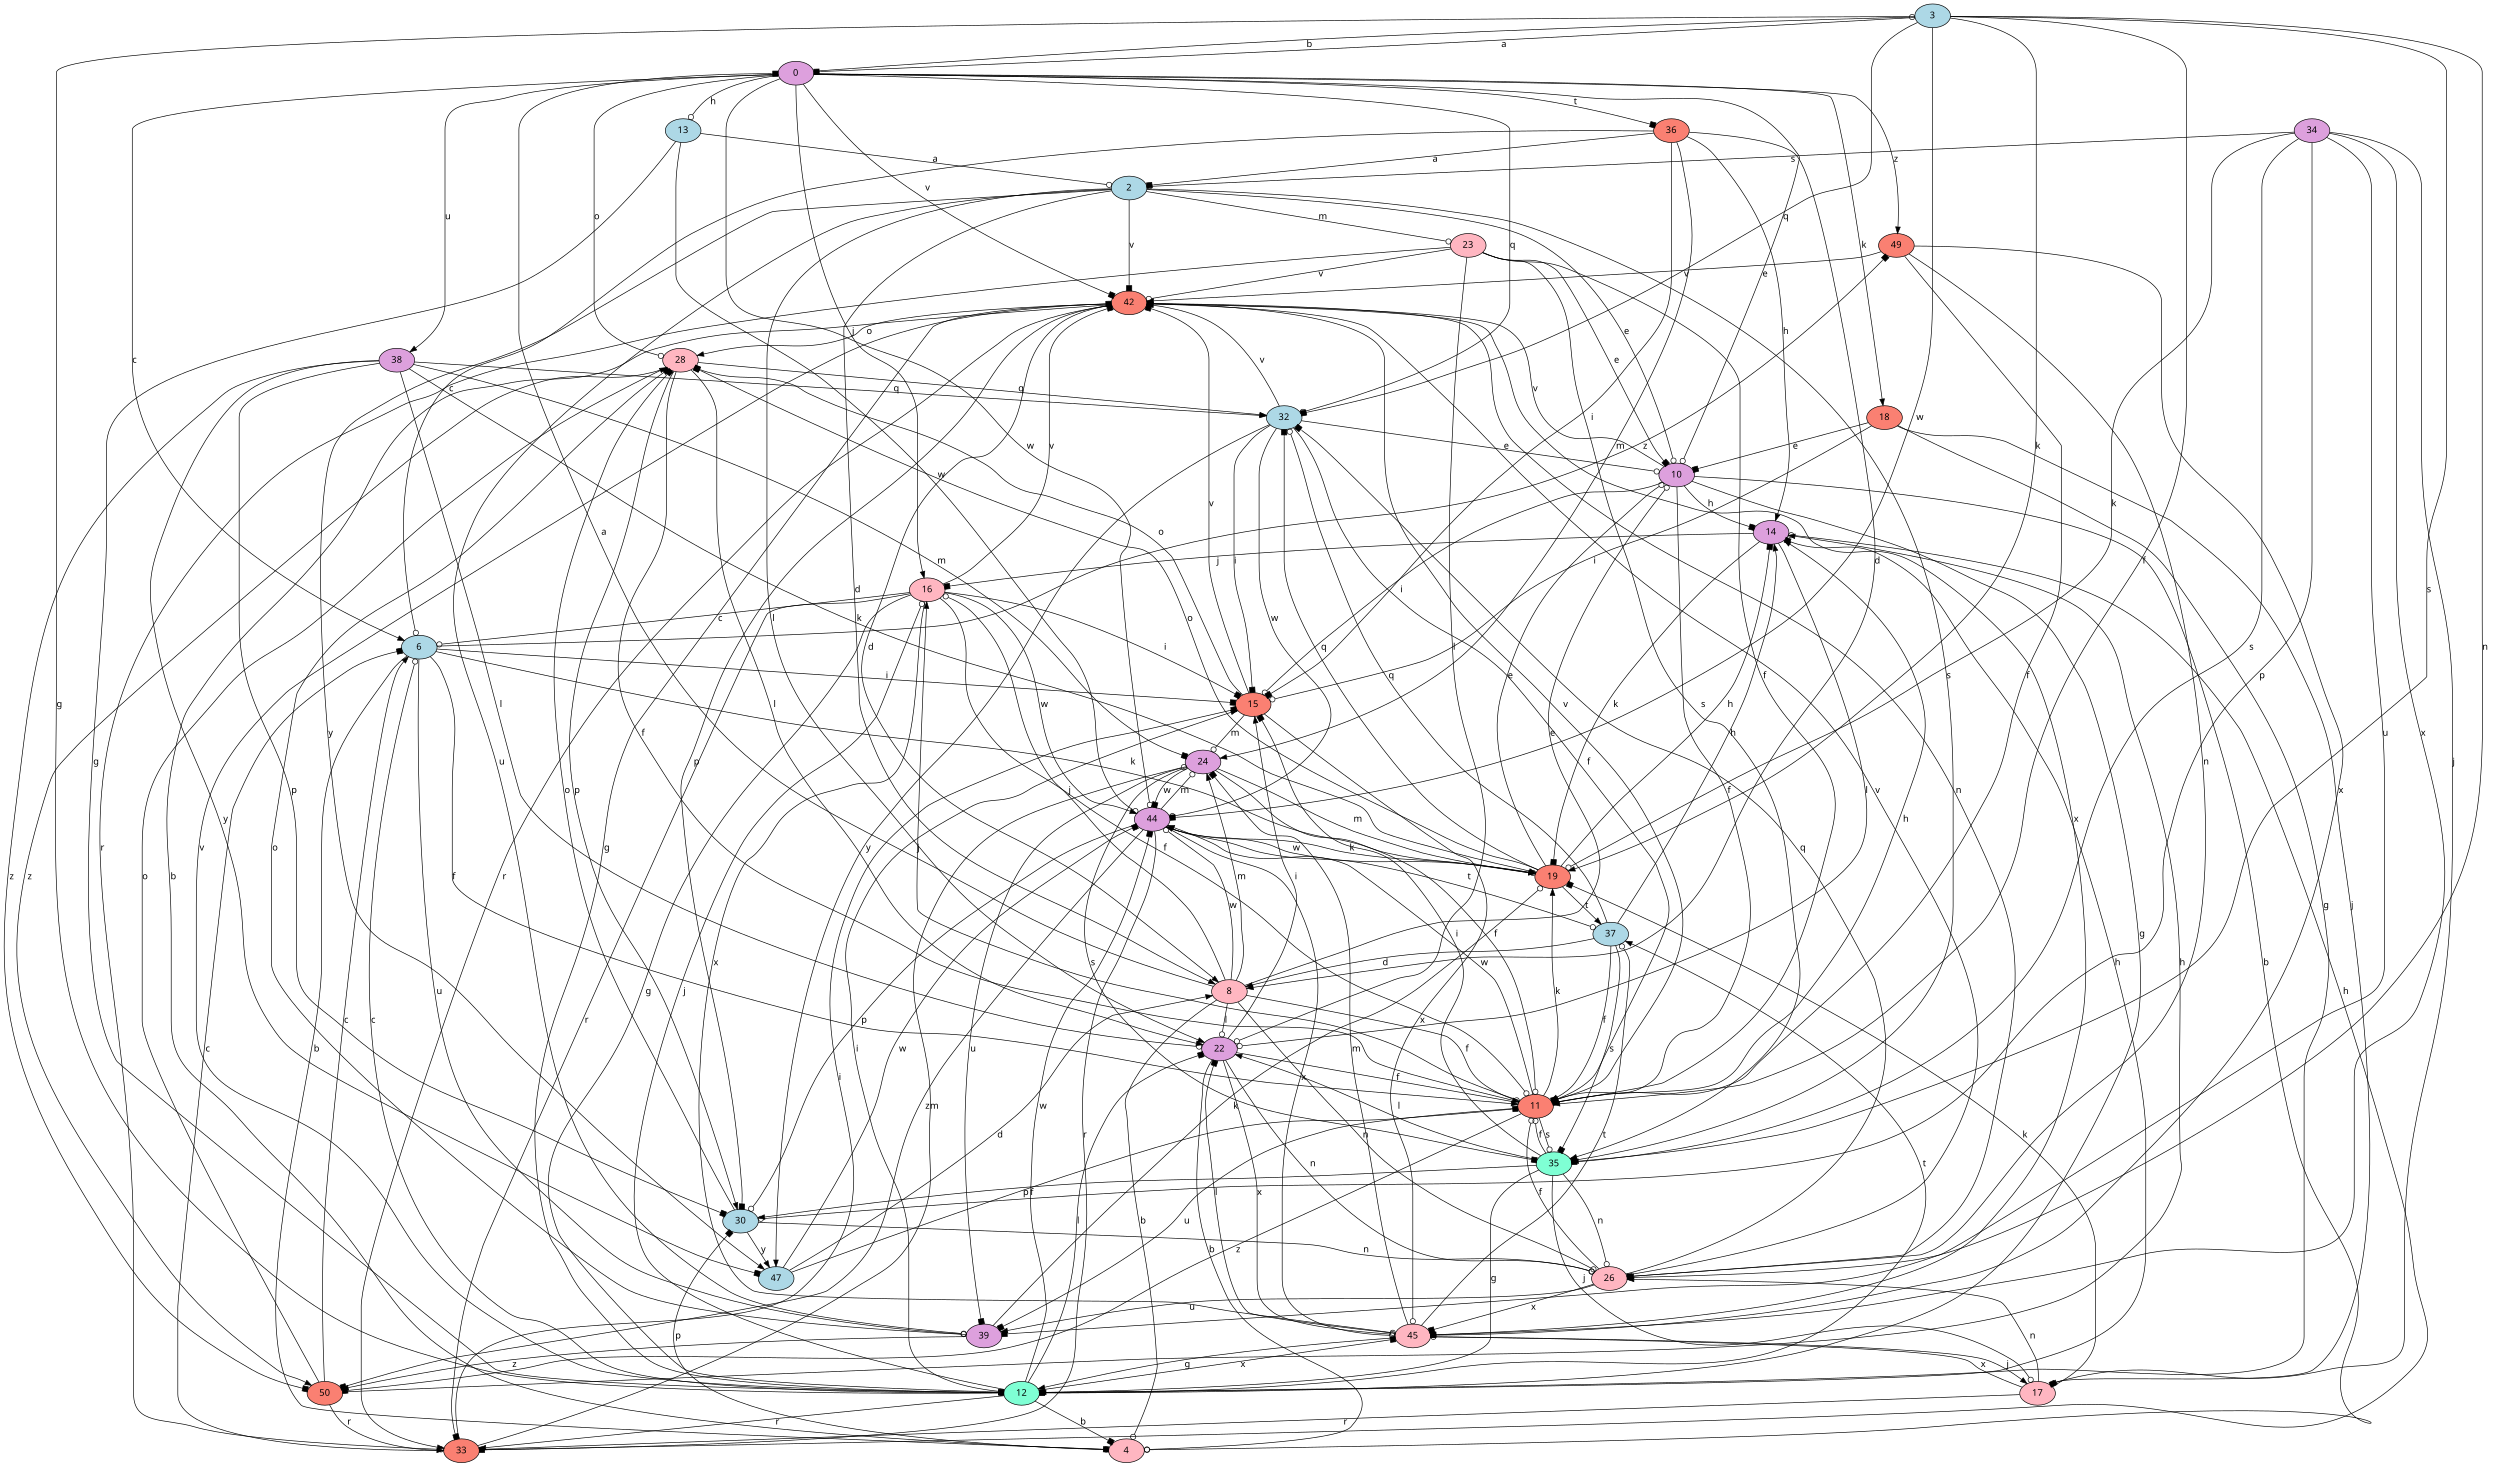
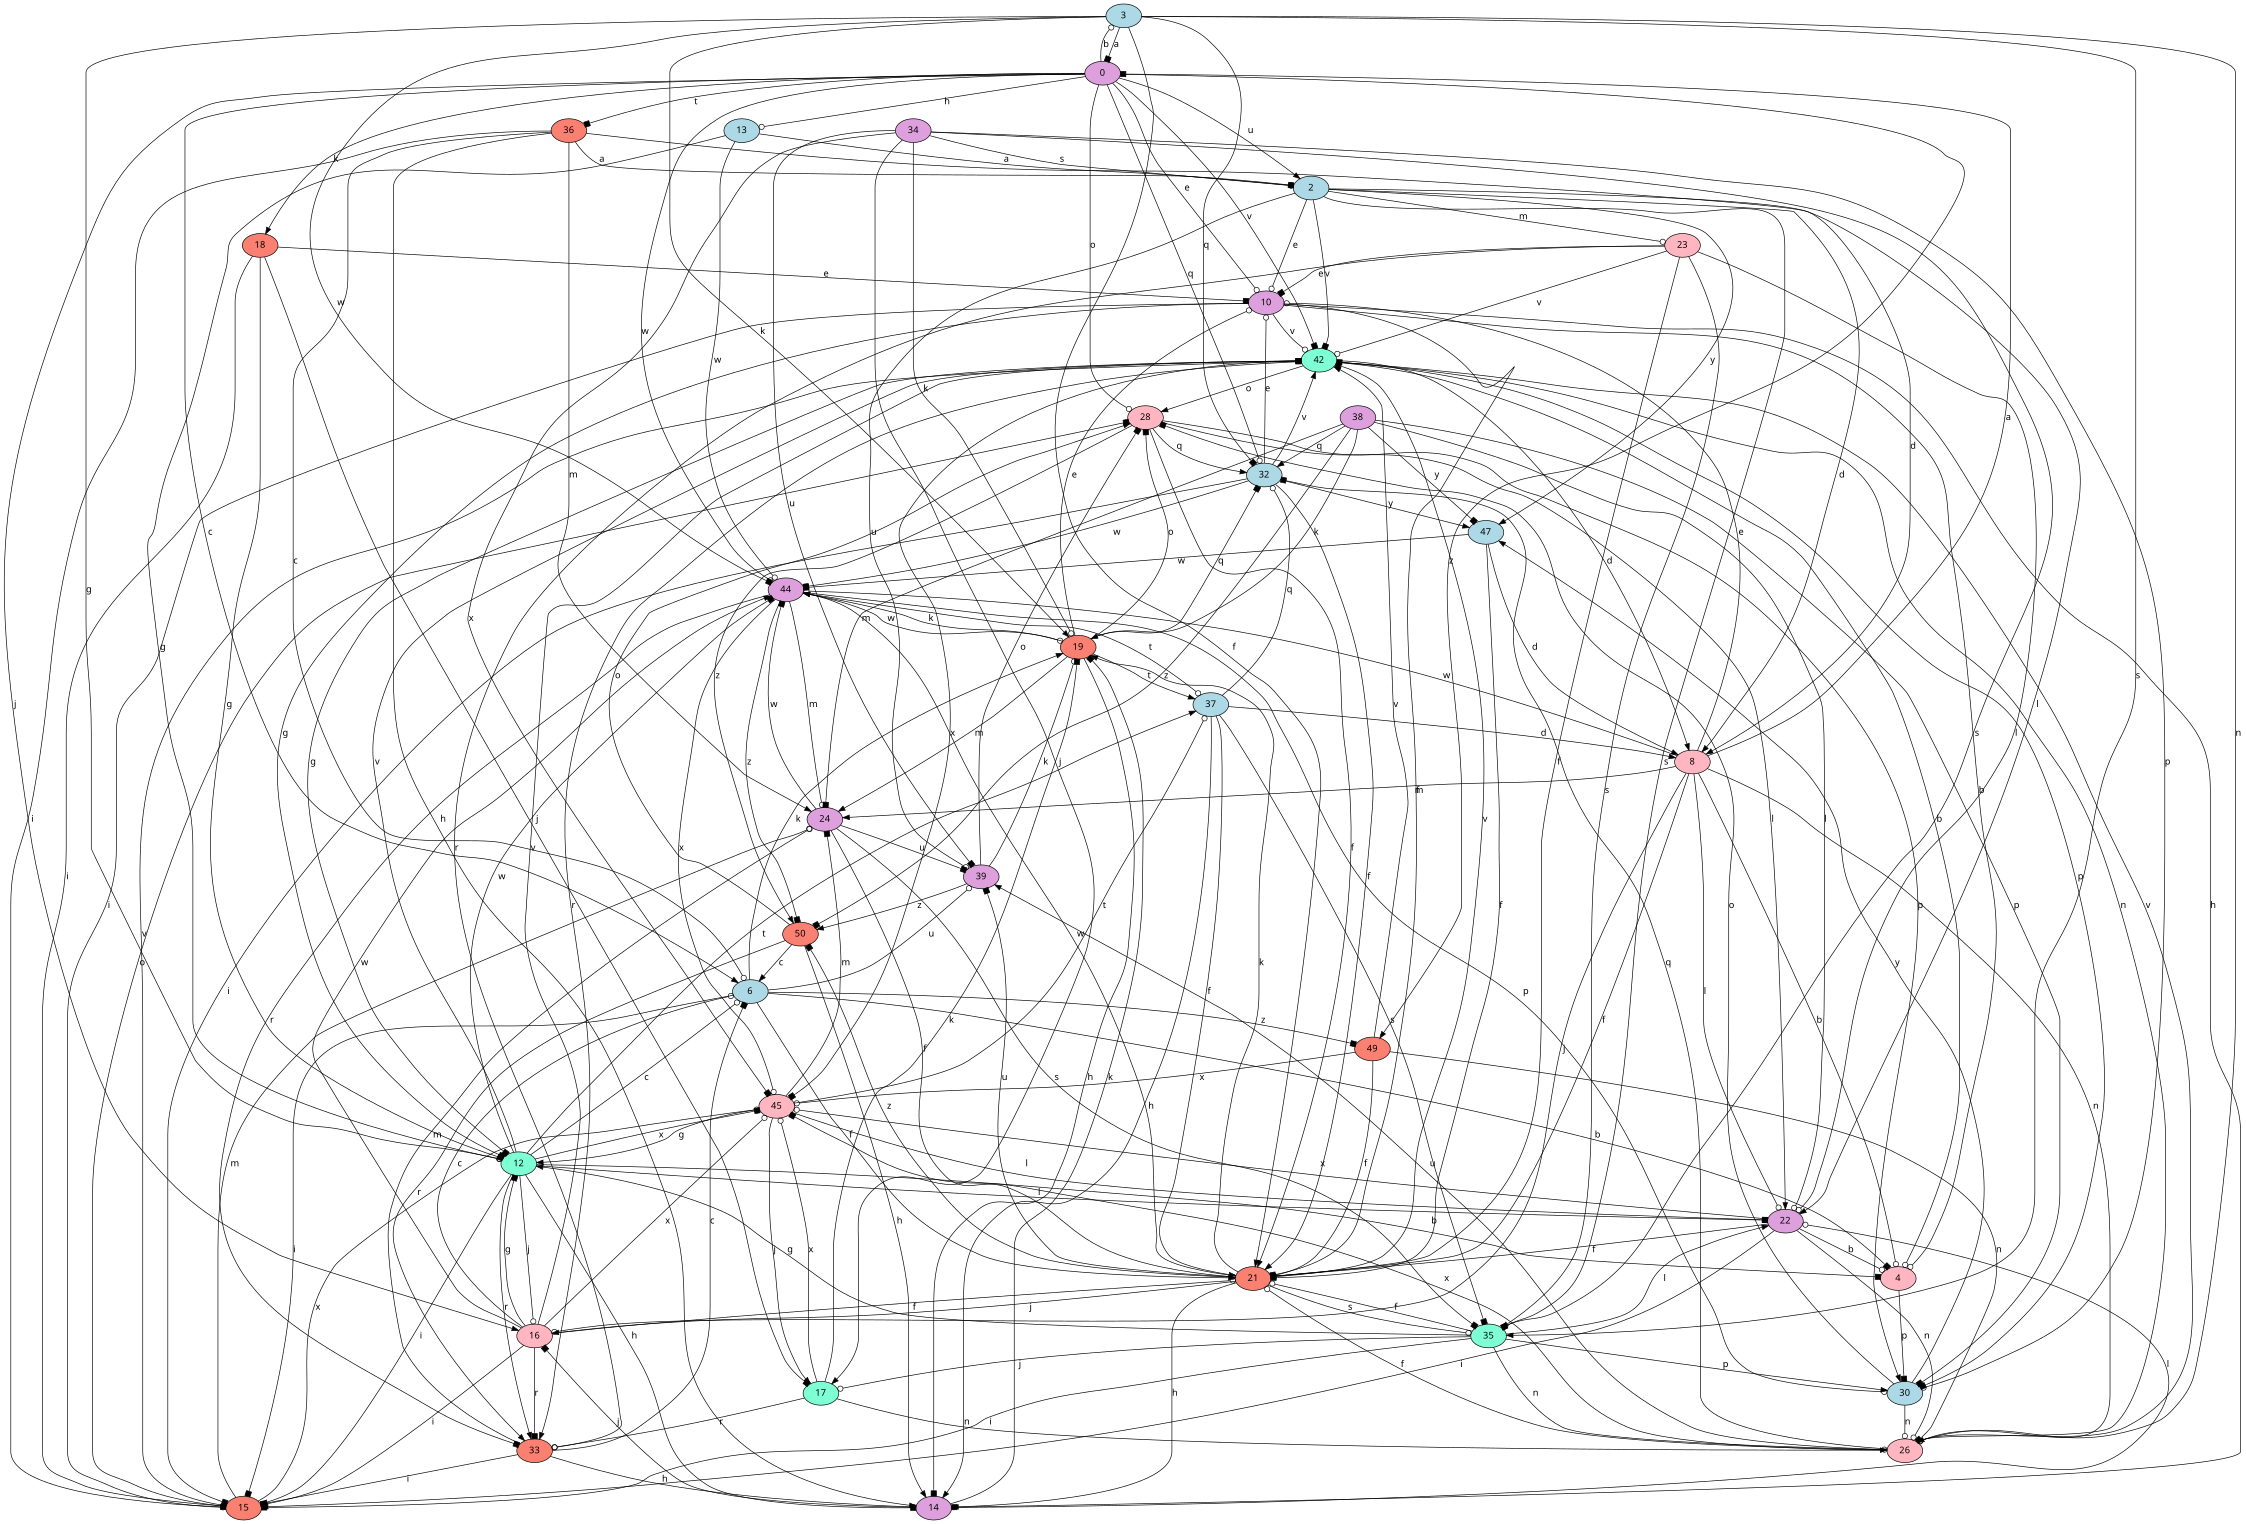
edge "0" -> "38": now "0" -> "2"
node "42": fillcolor salmon -> aquamarine
edge "32" -> "44": arrowhead odot -> box
edge "24" -> "19": reversed
node "11": label "11" -> "21"
node "17": fillcolor lightpink -> aquamarine
